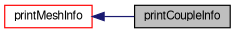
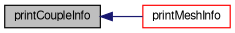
edge "printCoupleInfo" -> "printMeshInfo": reversed
